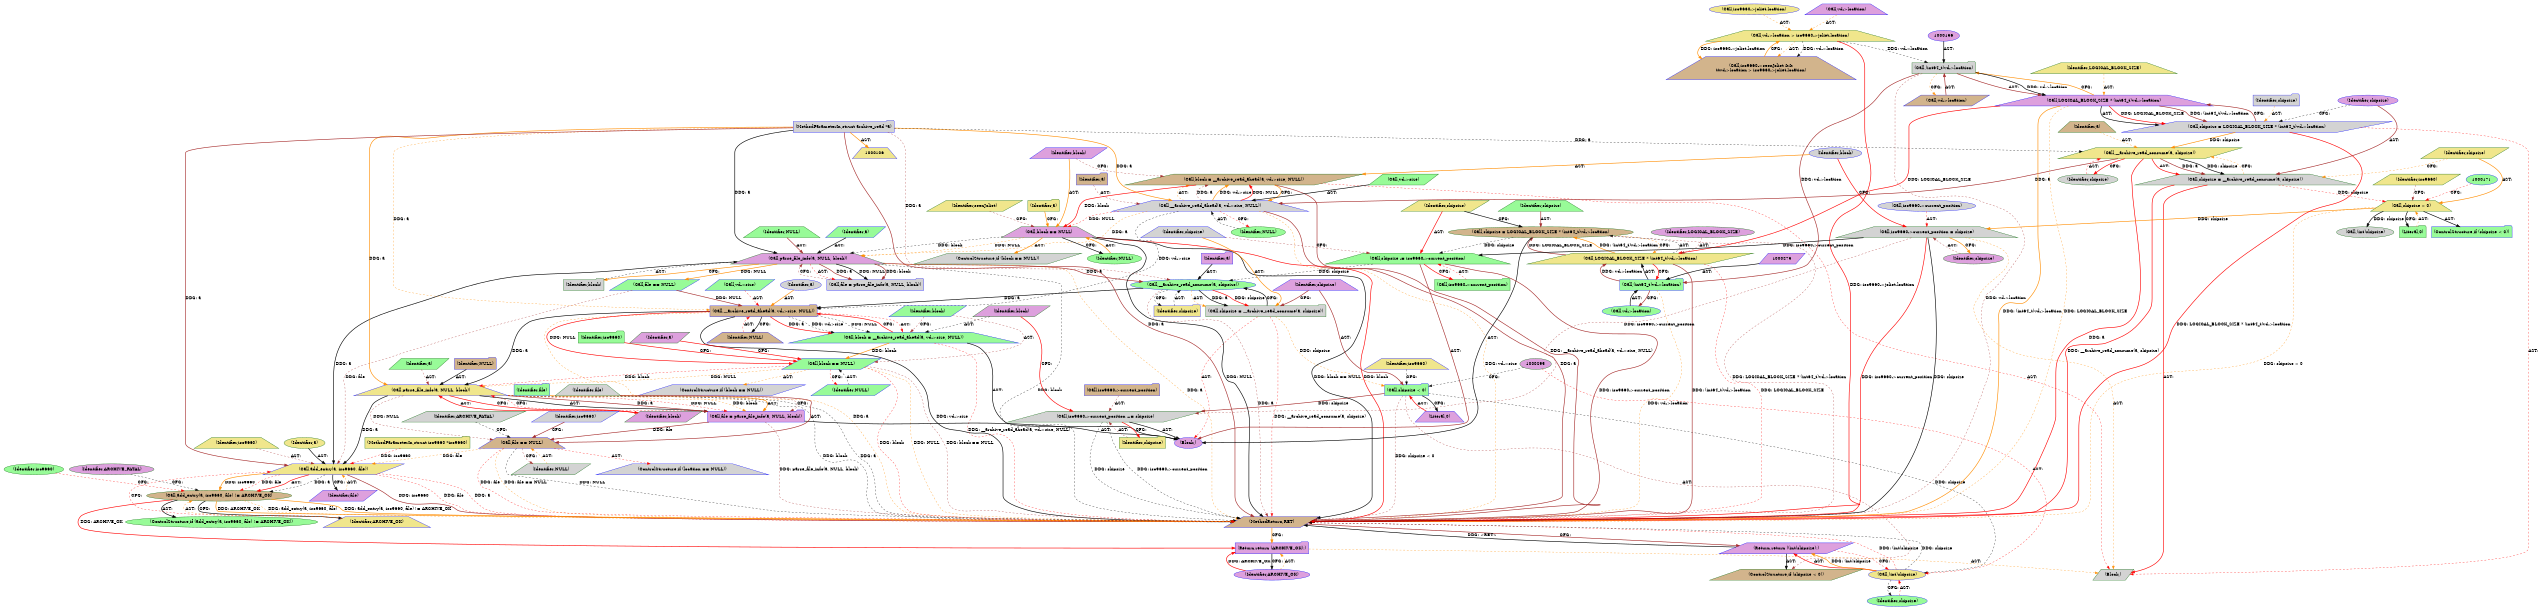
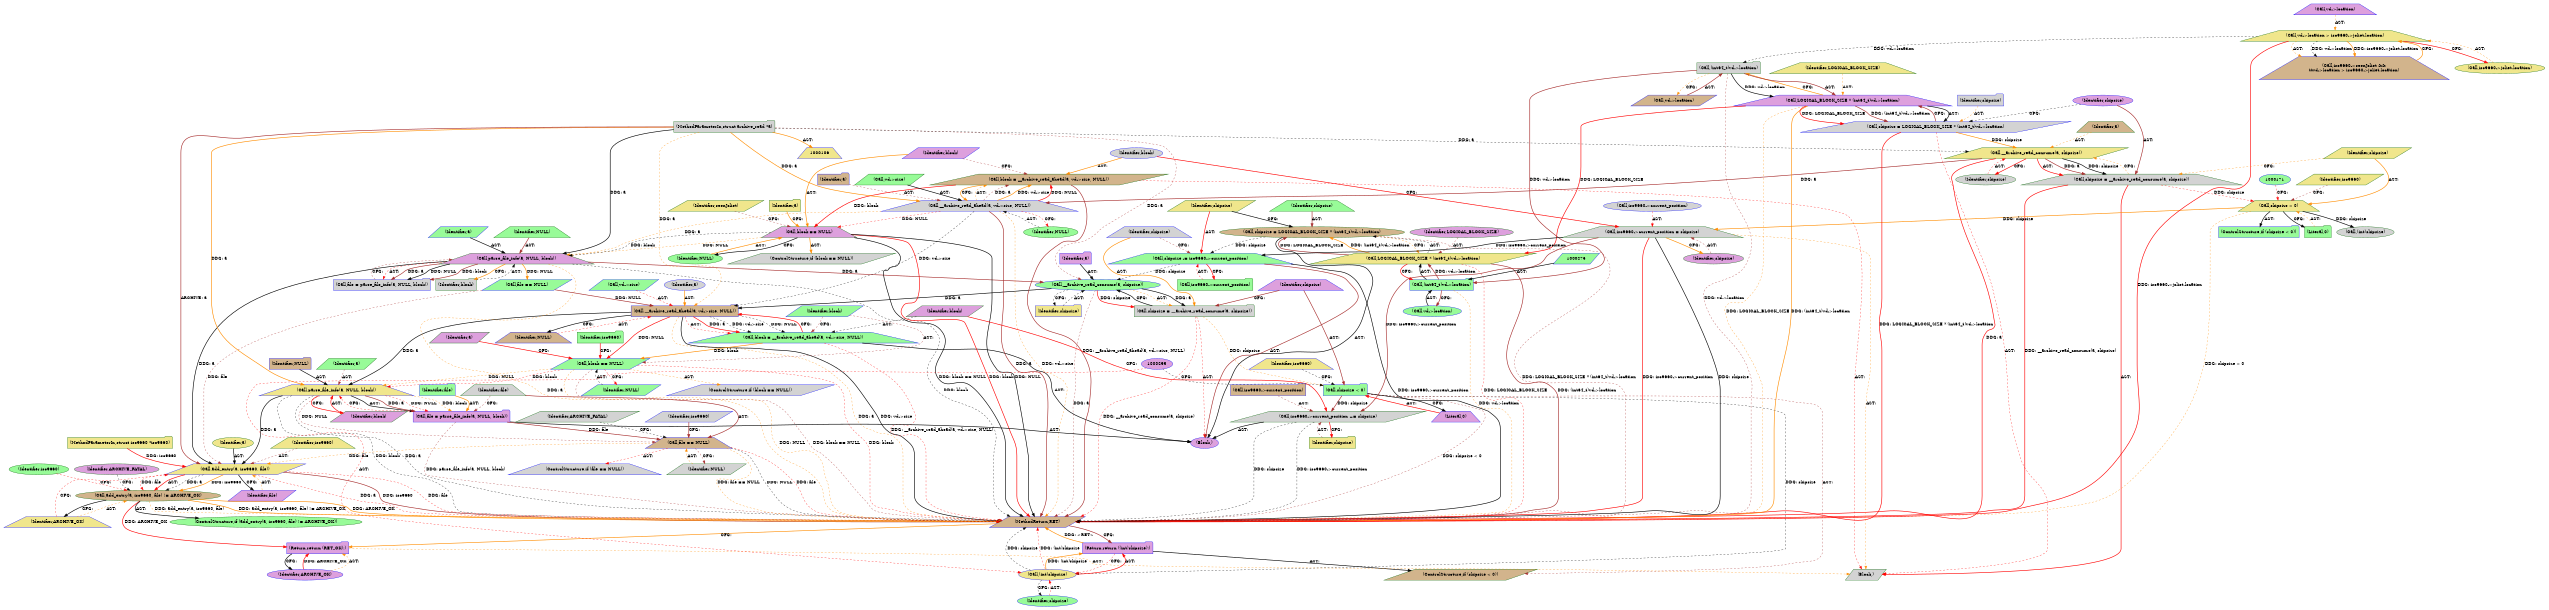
node "(Call,iso9660->joliet.location)": color blue -> darkgreen
node "1000156": removed
edge "(Call,vd->location > iso9660->joliet.location)" -> "(Call,iso9660->joliet.location)": added, label "CFG:"
node "(MethodParameterIn,struct archive_read *a)": color blue -> darkgreen
node "(Call,skipsize -= iso9660->current_position)": color darkgreen -> blue
node "1000275": fillcolor plum -> palegreen
edge "(MethodParameterIn,struct archive_read *a)" -> "(MethodReturn,RET)": removed, label "DDG: a"
edge "(MethodParameterIn,struct archive_read *a)" -> "(Call,add_entry(a, iso9660, file))": label "DDG: a" -> "ARCHIVE: a"
edge "(Call,iso9660->current_position = skipsize)" -> "(Call,iso9660->current_position += skipsize)": style dashed -> bold
node "1000295": color darkgreen -> blue
edge "(Call,skipsize -= iso9660->current_position)" -> "(MethodReturn,RET)": color brown -> black
edge "(MethodParameterIn,struct iso9660 *iso9660)" -> "(Call,add_entry(a, iso9660, file))": style dashed -> bold
node "(ControlStructure,if (location == NULL))": label "(ControlStructure,if (location == NULL))" -> "(ControlStructure,if (file == NULL))"
edge "(Return,return ((int)skipsize);)" -> "(MethodReturn,RET)": color black -> darkorange
node "(Return,return (ARCHIVE_OK);)": label "(Return,return (ARCHIVE_OK);)" -> "(Return,return (RET_OK);)"
node "(Return,return ((int)skipsize);)": shape parallelogram -> folder
